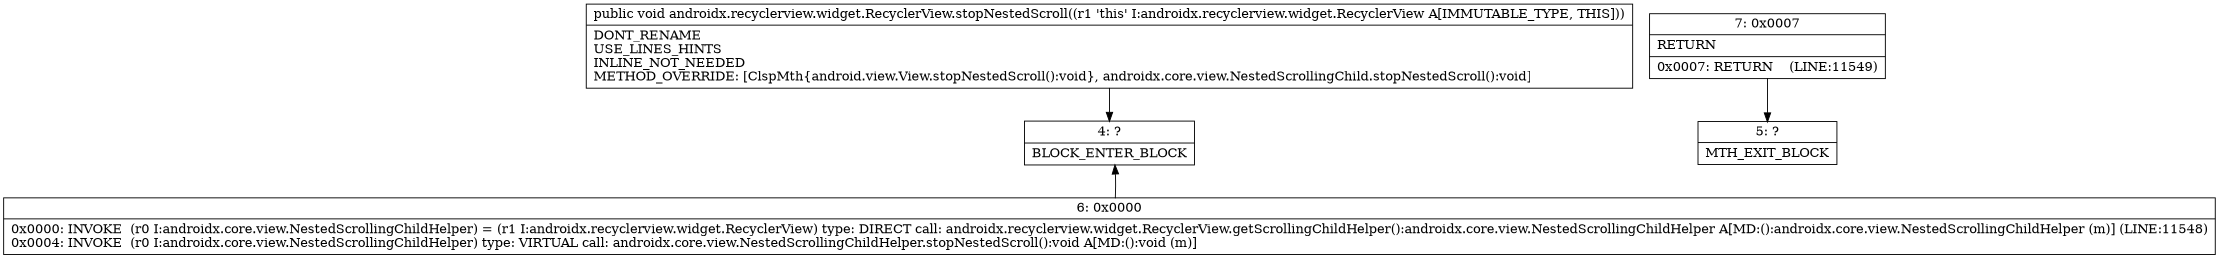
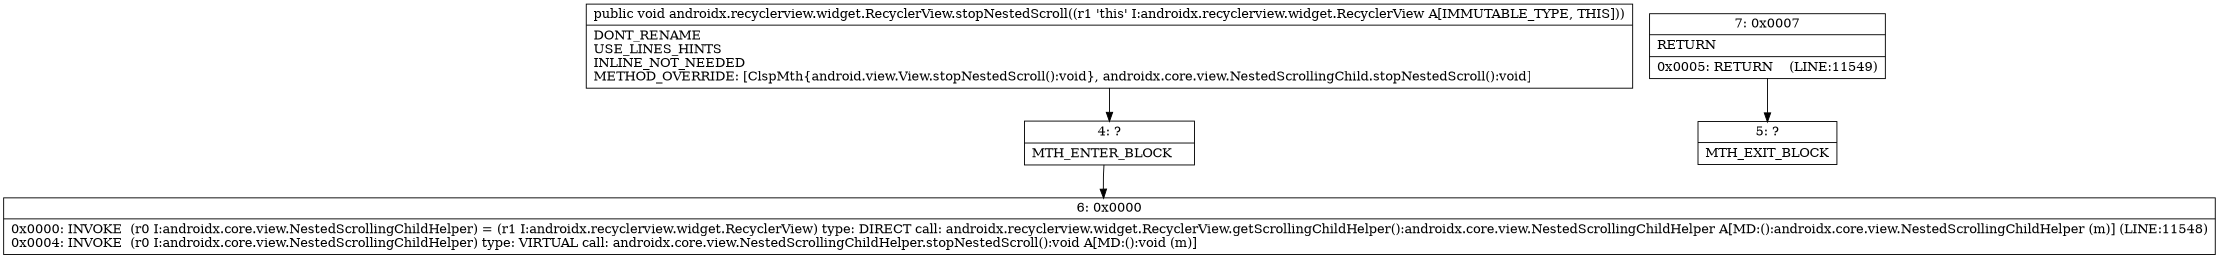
node "7: 0x0007": text "0x0007: RETURN    (LINE:11549)" -> "0x0005: RETURN    (LINE:11549)"
node "4: ?": text "BLOCK_ENTER_BLOCK" -> "MTH_ENTER_BLOCK"
edge "6: 0x0000" -> "4: ?": reversed
